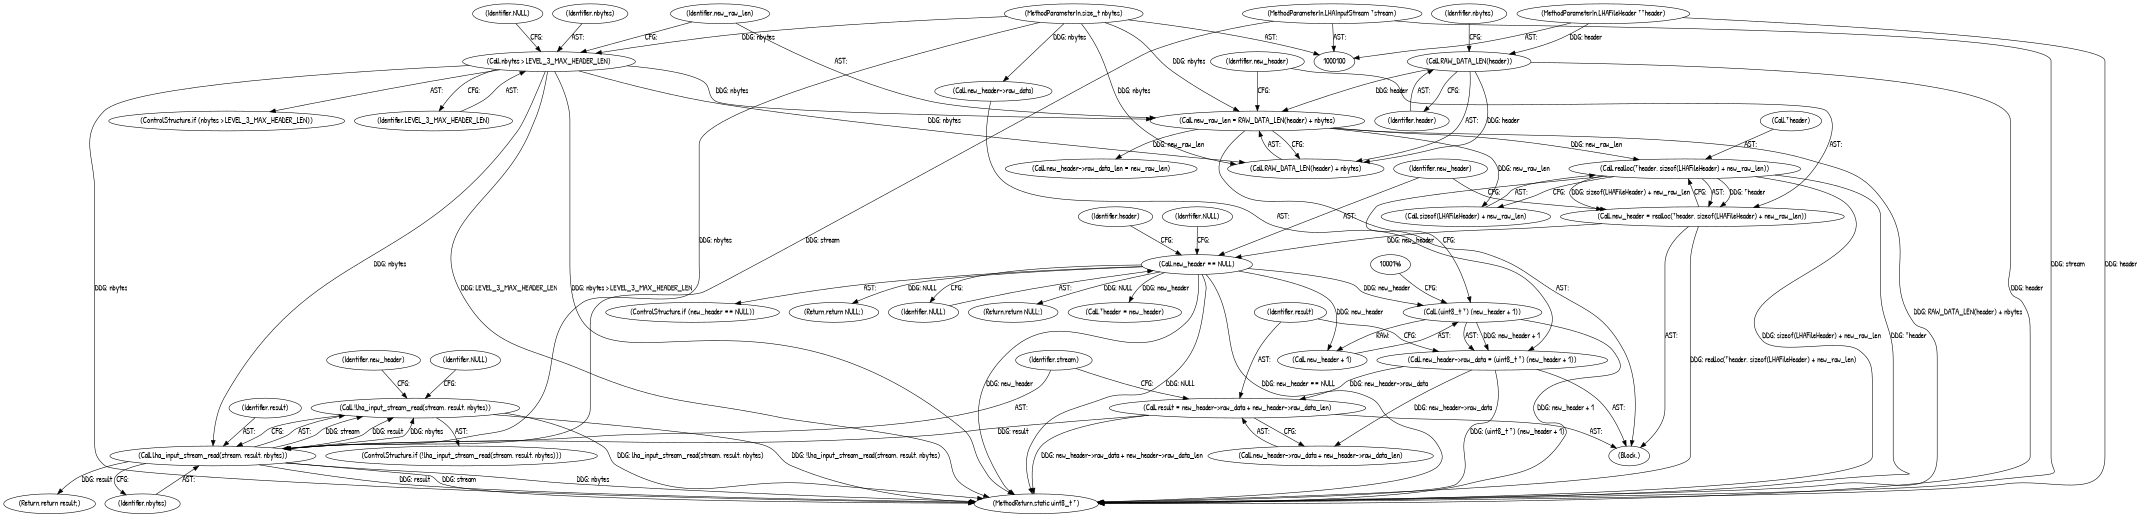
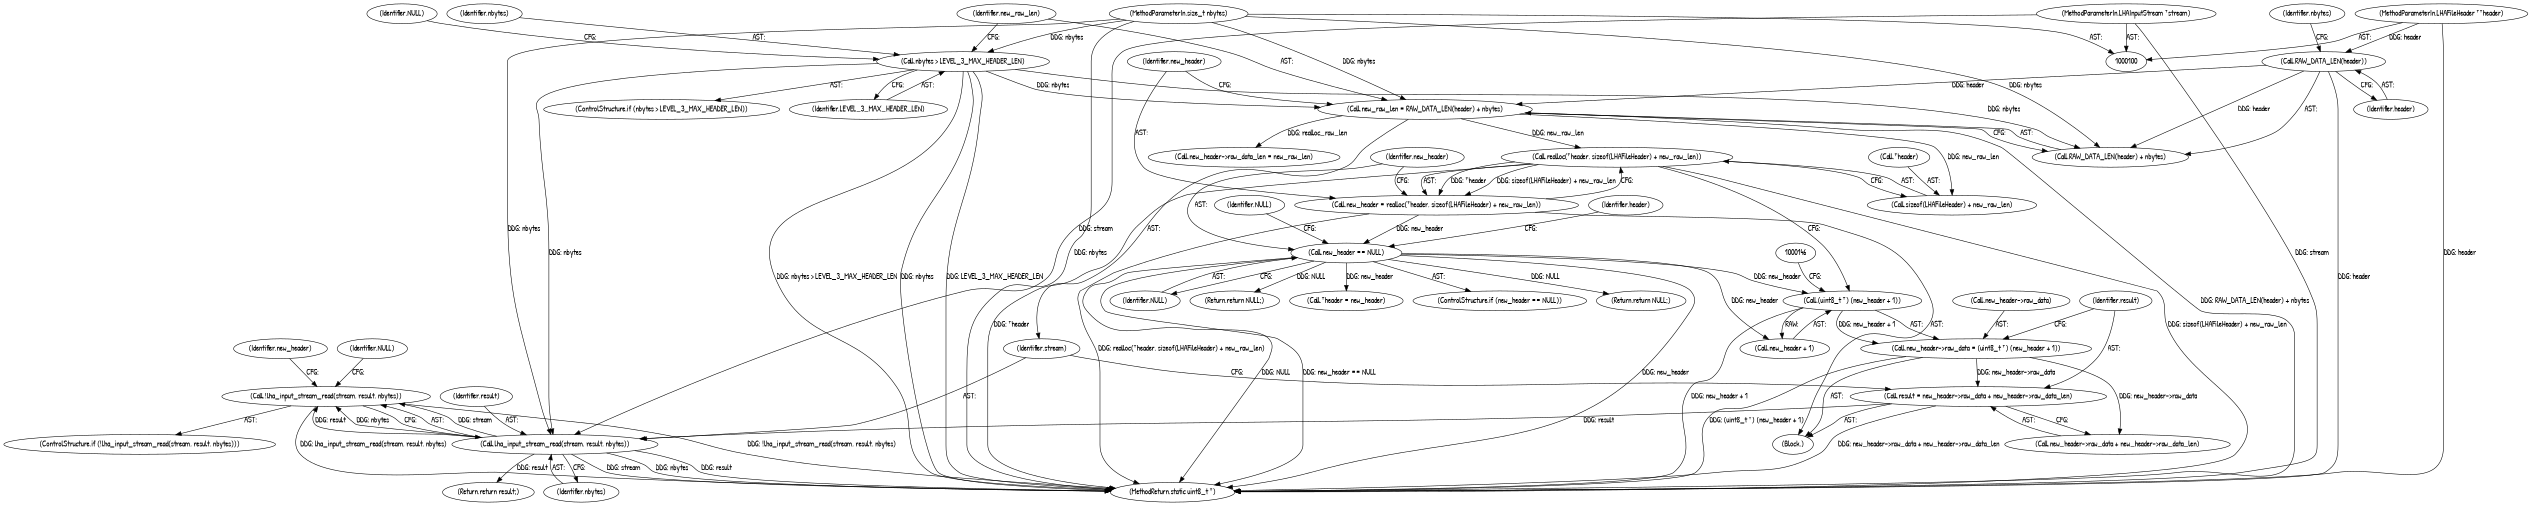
edge "(MethodParameterIn,size_t nbytes)" -> "(Call,new_header->raw_data)": now "(MethodParameterIn,size_t nbytes)" -> "(MethodReturn,static uint8_t *)"
edge "(Call,*header)" -> "(Call,realloc(*header, sizeof(LHAFileHeader) + new_raw_len))": now "(Call,*header)" -> "(Call,sizeof(LHAFileHeader) + new_raw_len)"
edge "(Call,new_raw_len = RAW_DATA_LEN(header) + nbytes)" -> "(Call,new_header->raw_data_len = new_raw_len)": label "DDG: new_raw_len" -> "DDG: realloc_raw_len"
edge "(Call,new_raw_len = RAW_DATA_LEN(header) + nbytes)" -> "(Block,)": now "(Call,new_raw_len = RAW_DATA_LEN(header) + nbytes)" -> "(Identifier,stream)"
